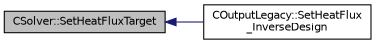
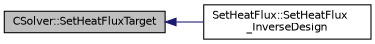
node "COutputLegacy::SetHeatFlux _InverseDesign": label "COutputLegacy::SetHeatFlux _InverseDesign" -> "SetHeatFlux::SetHeatFlux _InverseDesign"
